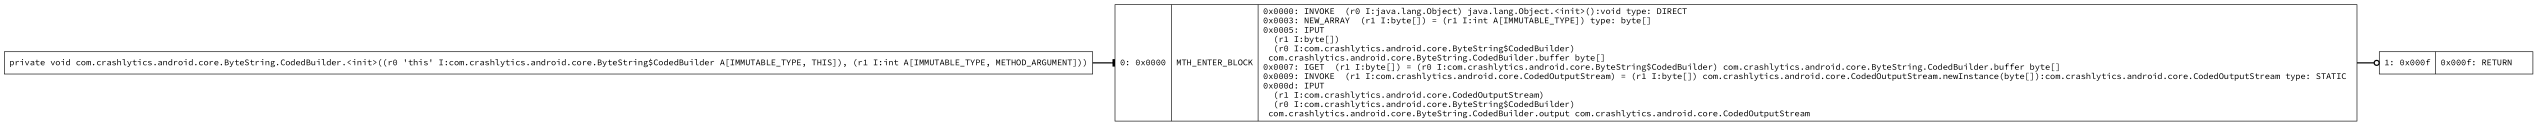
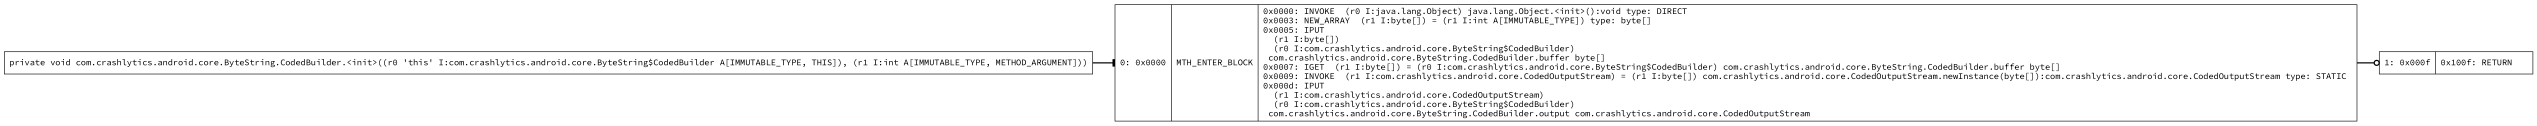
node "1: 0x000f": text "0x000f: RETURN" -> "0x100f: RETURN"
